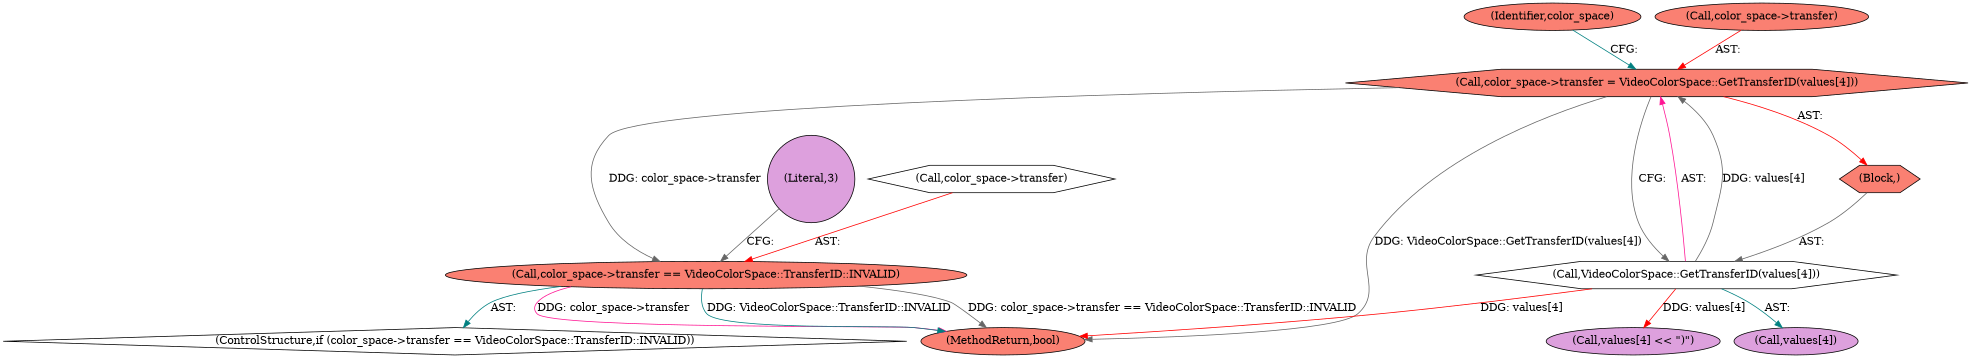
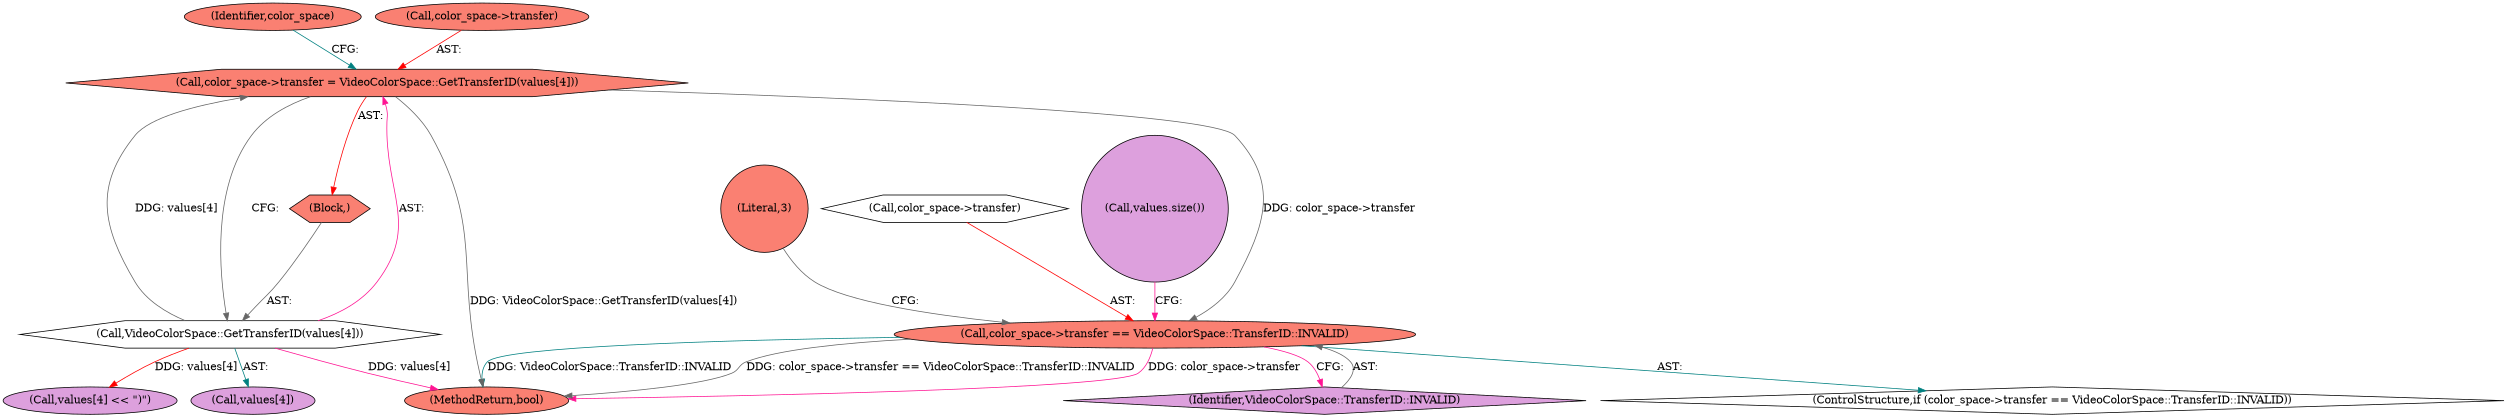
node "(Literal,3)": fillcolor plum -> salmon
node "(Call,values.size())": added
edge "(Call,VideoColorSpace::GetTransferID(values[4]))" -> "(MethodReturn,bool)": color red -> deeppink
node "(Identifier,VideoColorSpace::TransferID::INVALID)": added
